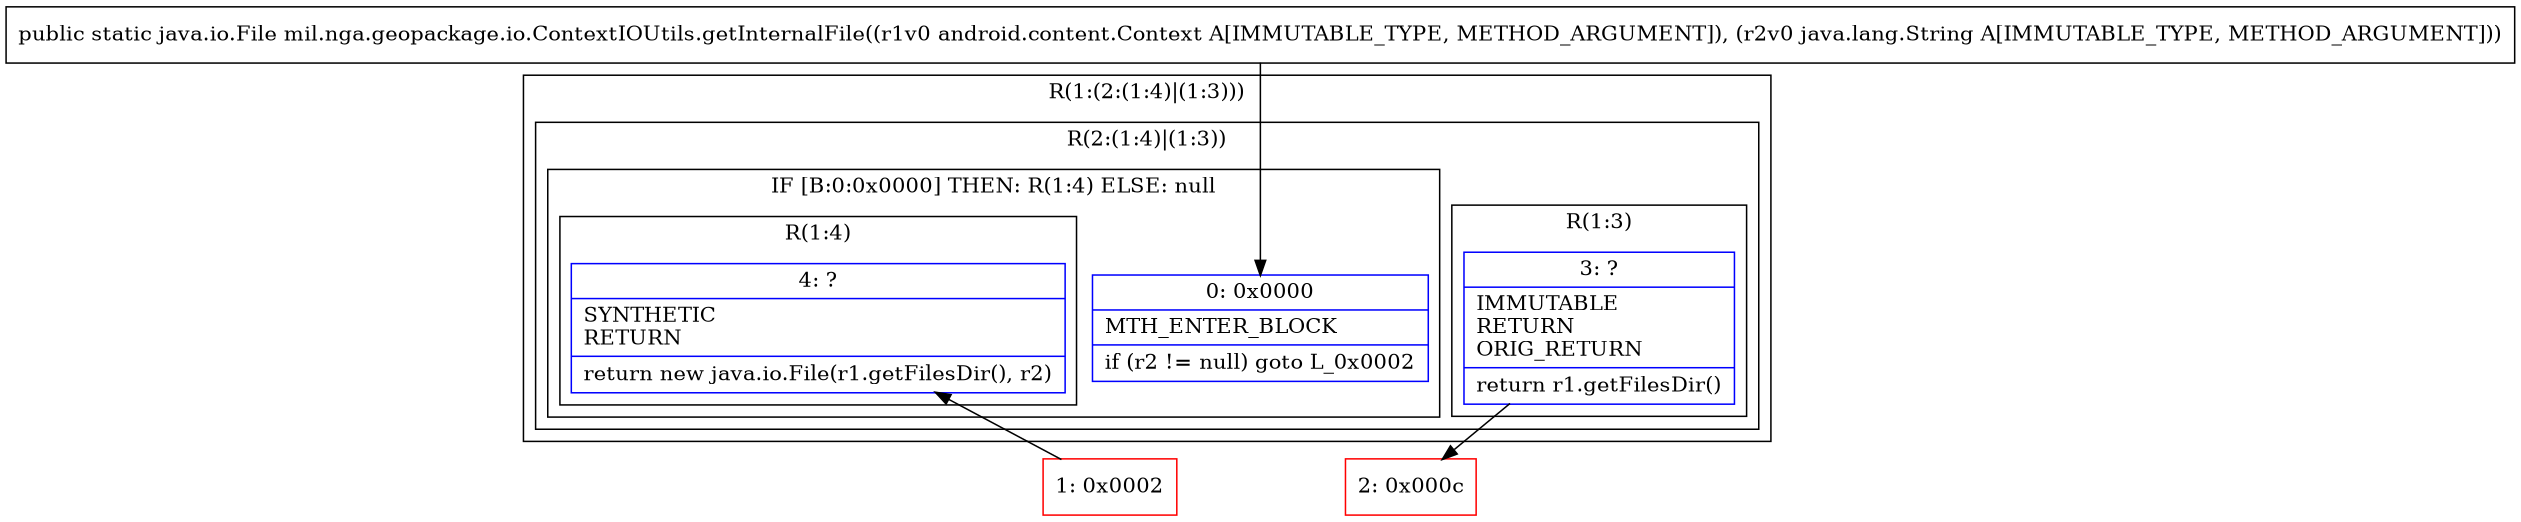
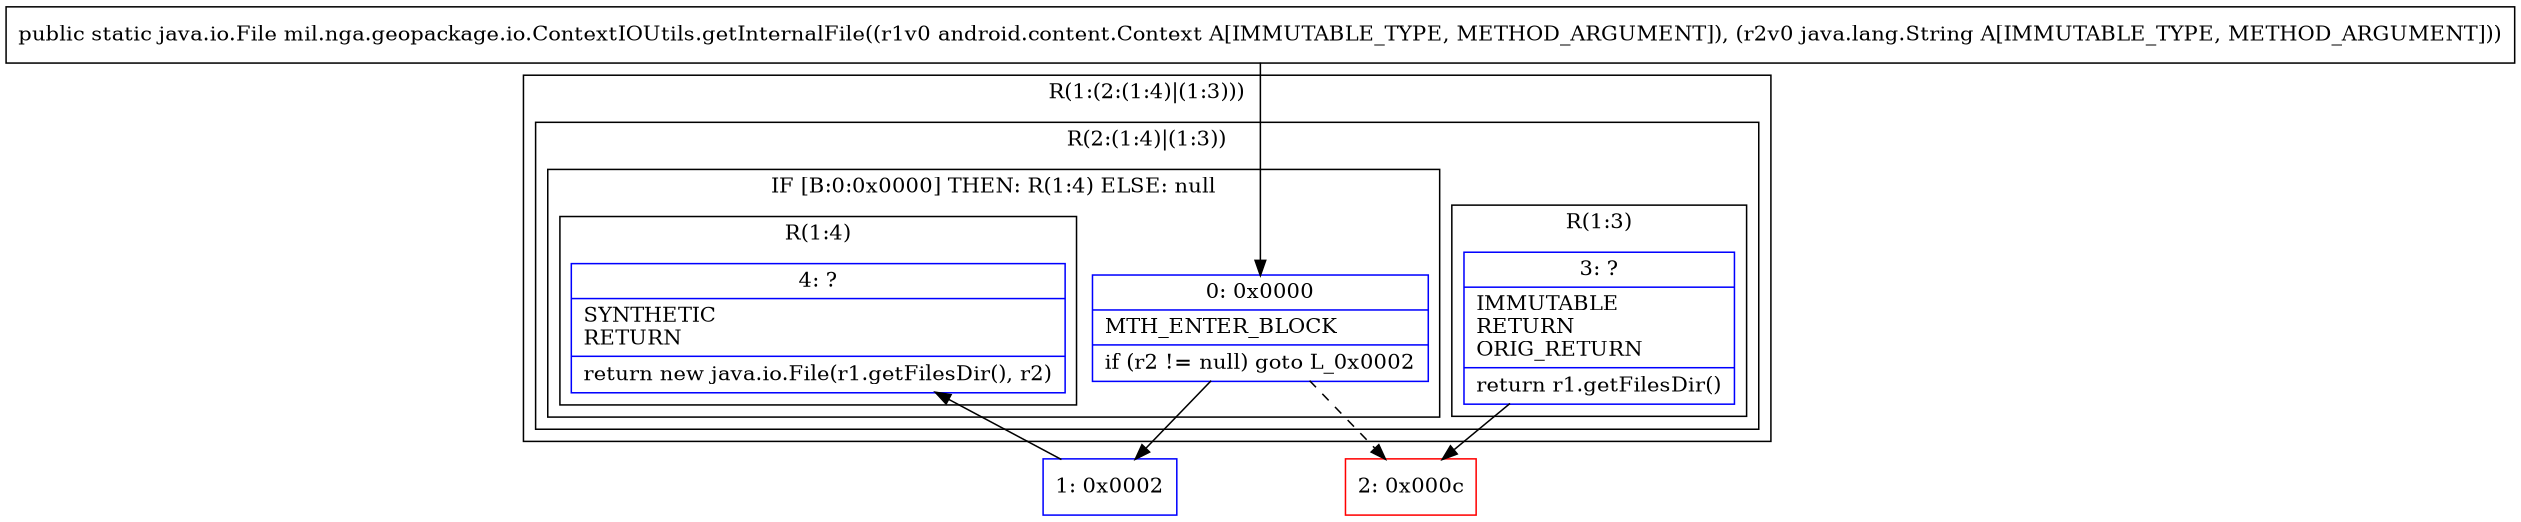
edge "0: 0x0000" -> "1: 0x0002": added
edge "0: 0x0000" -> "2: 0x000c": added
node "1: 0x0002": color red -> blue
